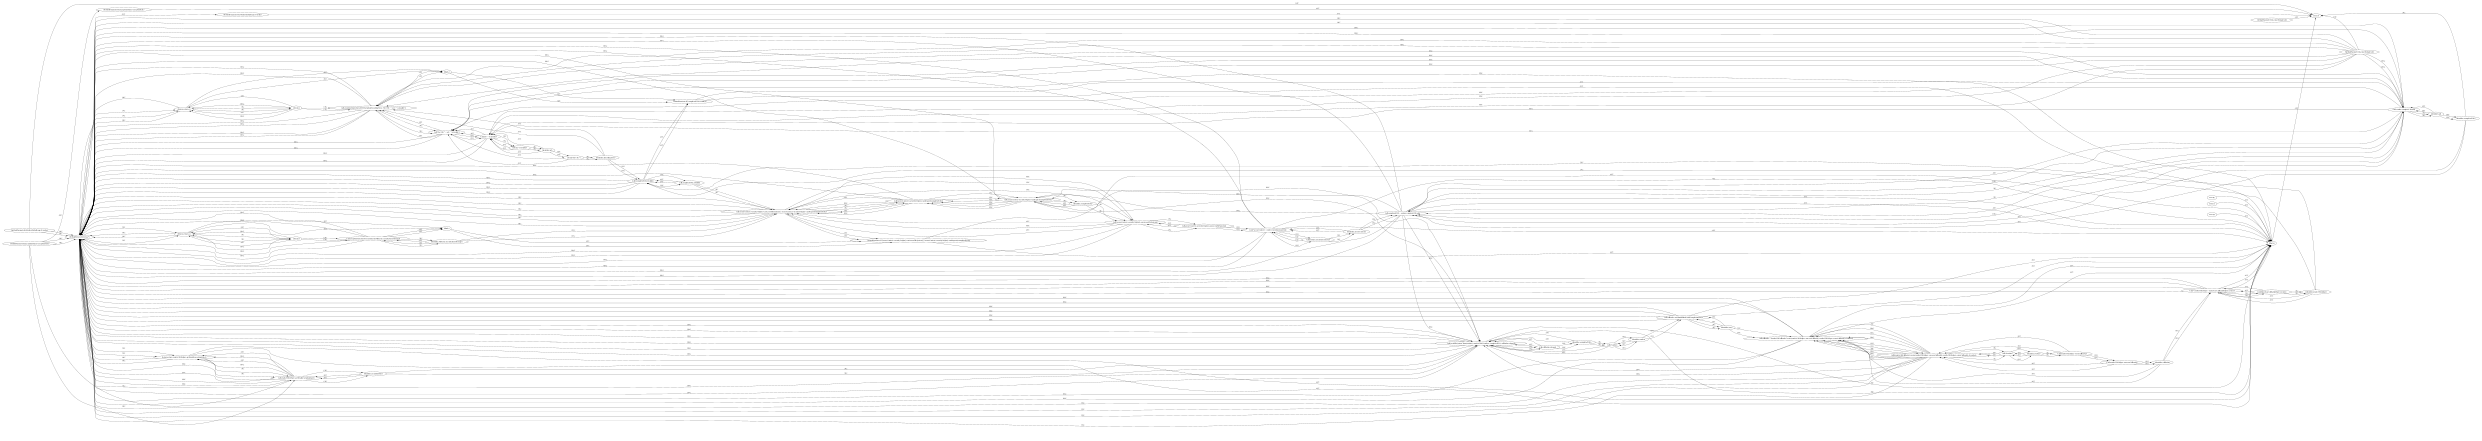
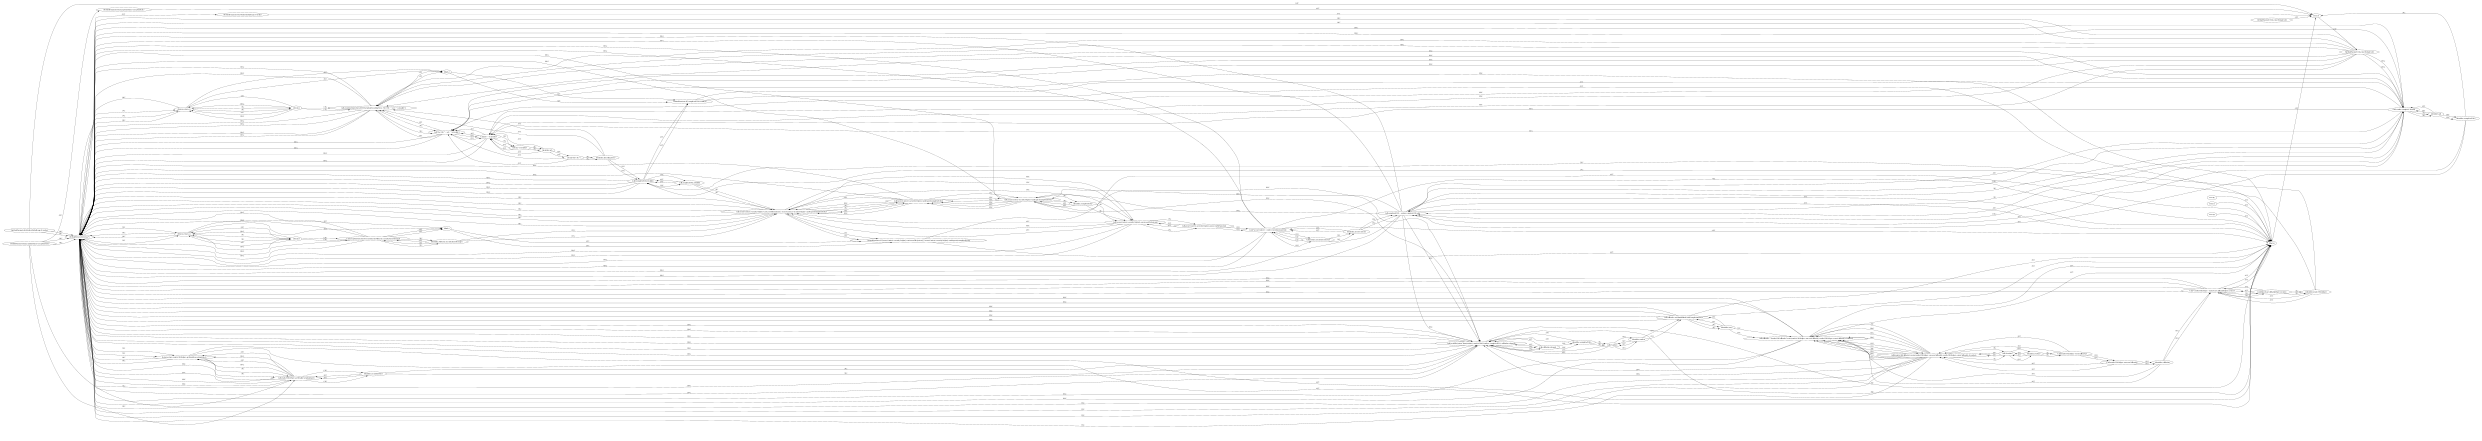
edge "(MethodParameterIn,const String& url)" -> "1000100": reversed
